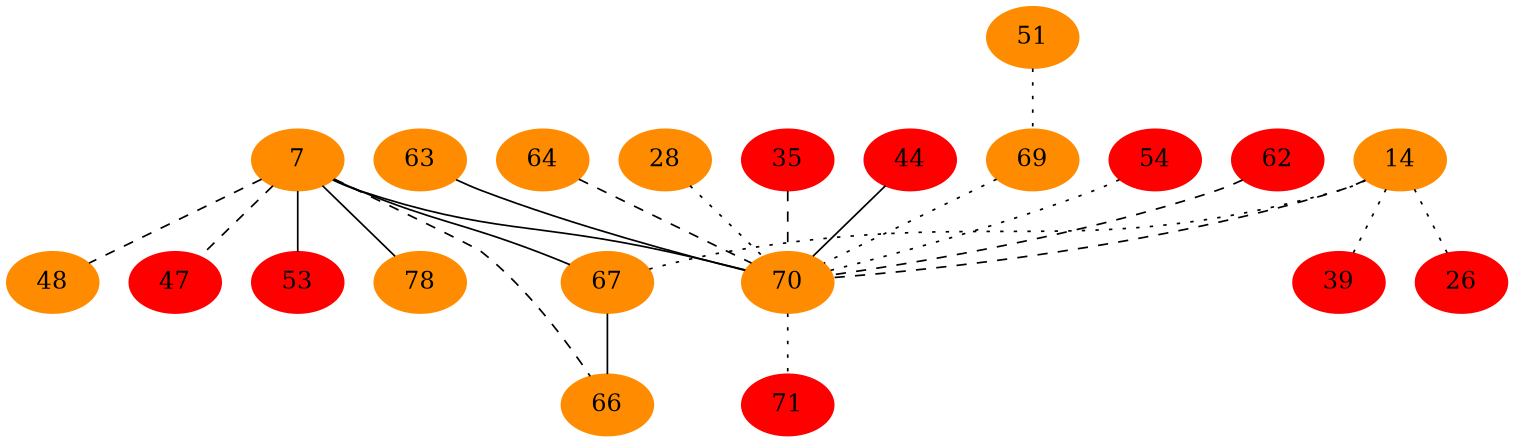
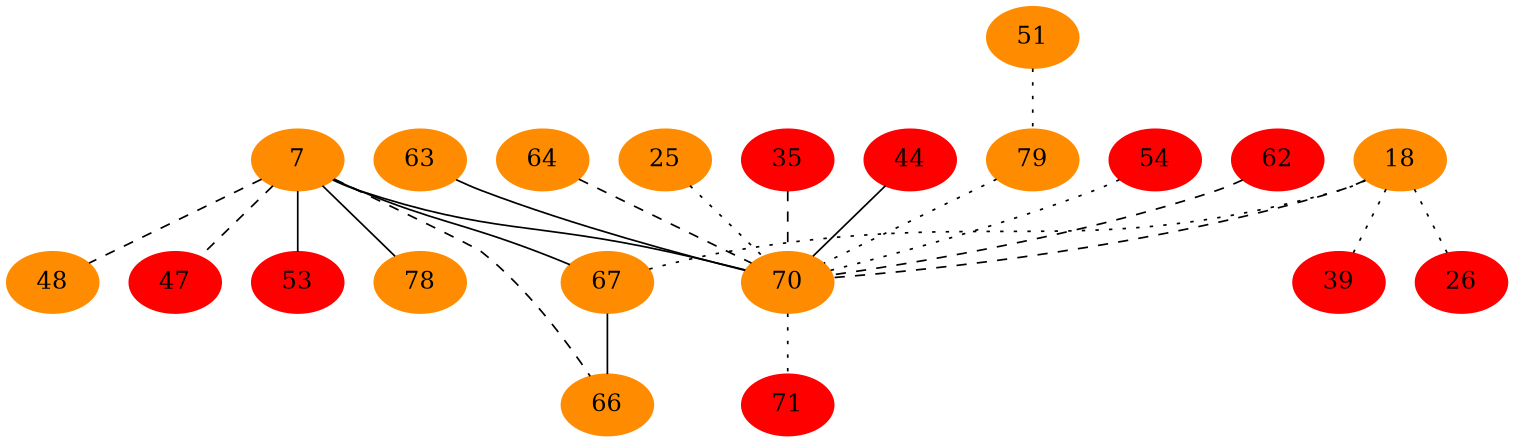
node "28": label "28" -> "25"
node "69": label "69" -> "79"
node "14": label "14" -> "18"
